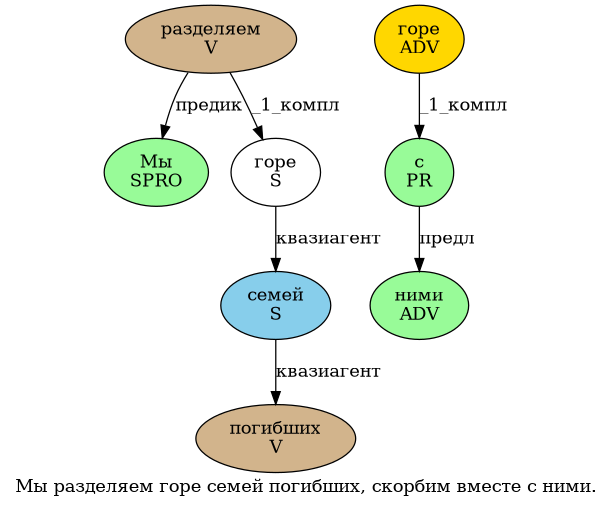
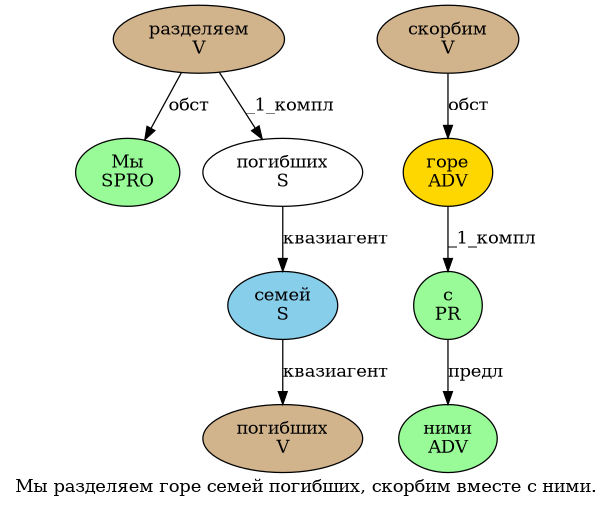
node "скорбим V": added
edge "разделяем V" -> "Мы SPRO": label "предик" -> "обст"
node "горе S": label "горе S" -> "погибших S"
